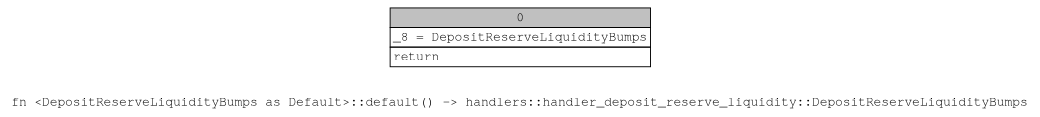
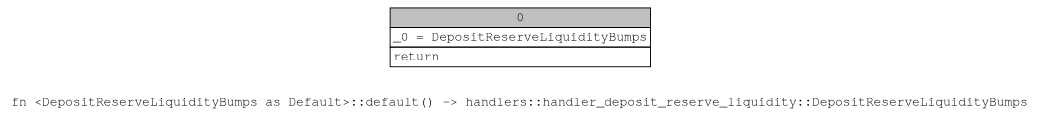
node "0": text "_8 = DepositReserveLiquidityBumps" -> "_0 = DepositReserveLiquidityBumps"
